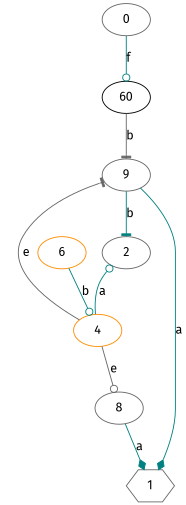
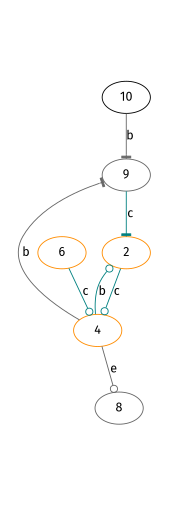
node "0": removed
node "60": label "60" -> "10"
edge "9" -> "2": label "b" -> "c"
edge "4" -> "9": label "e" -> "b"
node "2": color gray40 -> darkorange
edge "2" -> "4": added, label "c"
edge "6" -> "4": label "b" -> "c"
edge "4" -> "2": label "a" -> "b"
node "1": removed
